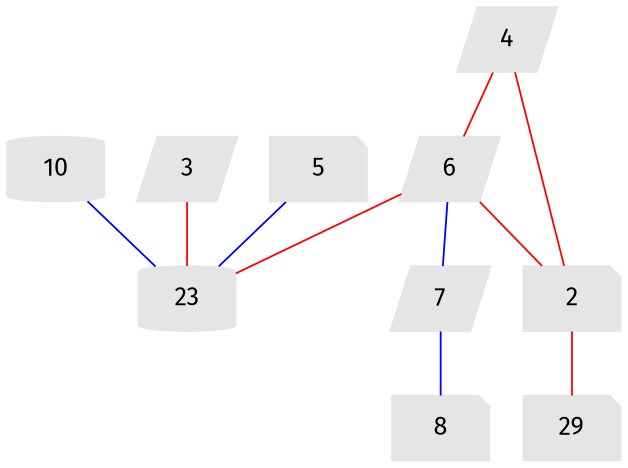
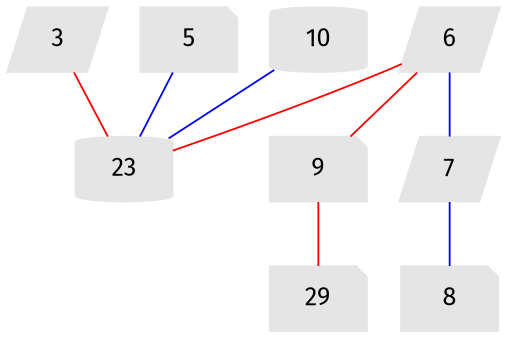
node "4": removed
node "2": label "2" -> "9"
